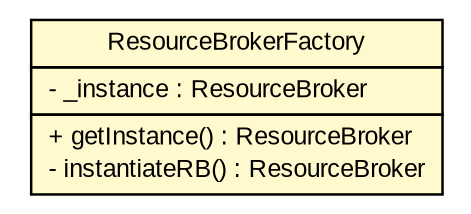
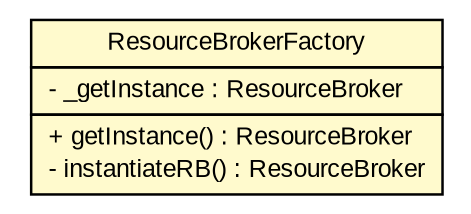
node "ResourceBrokerFactory": text "- _instance : ResourceBroker" -> "- _getInstance : ResourceBroker"
